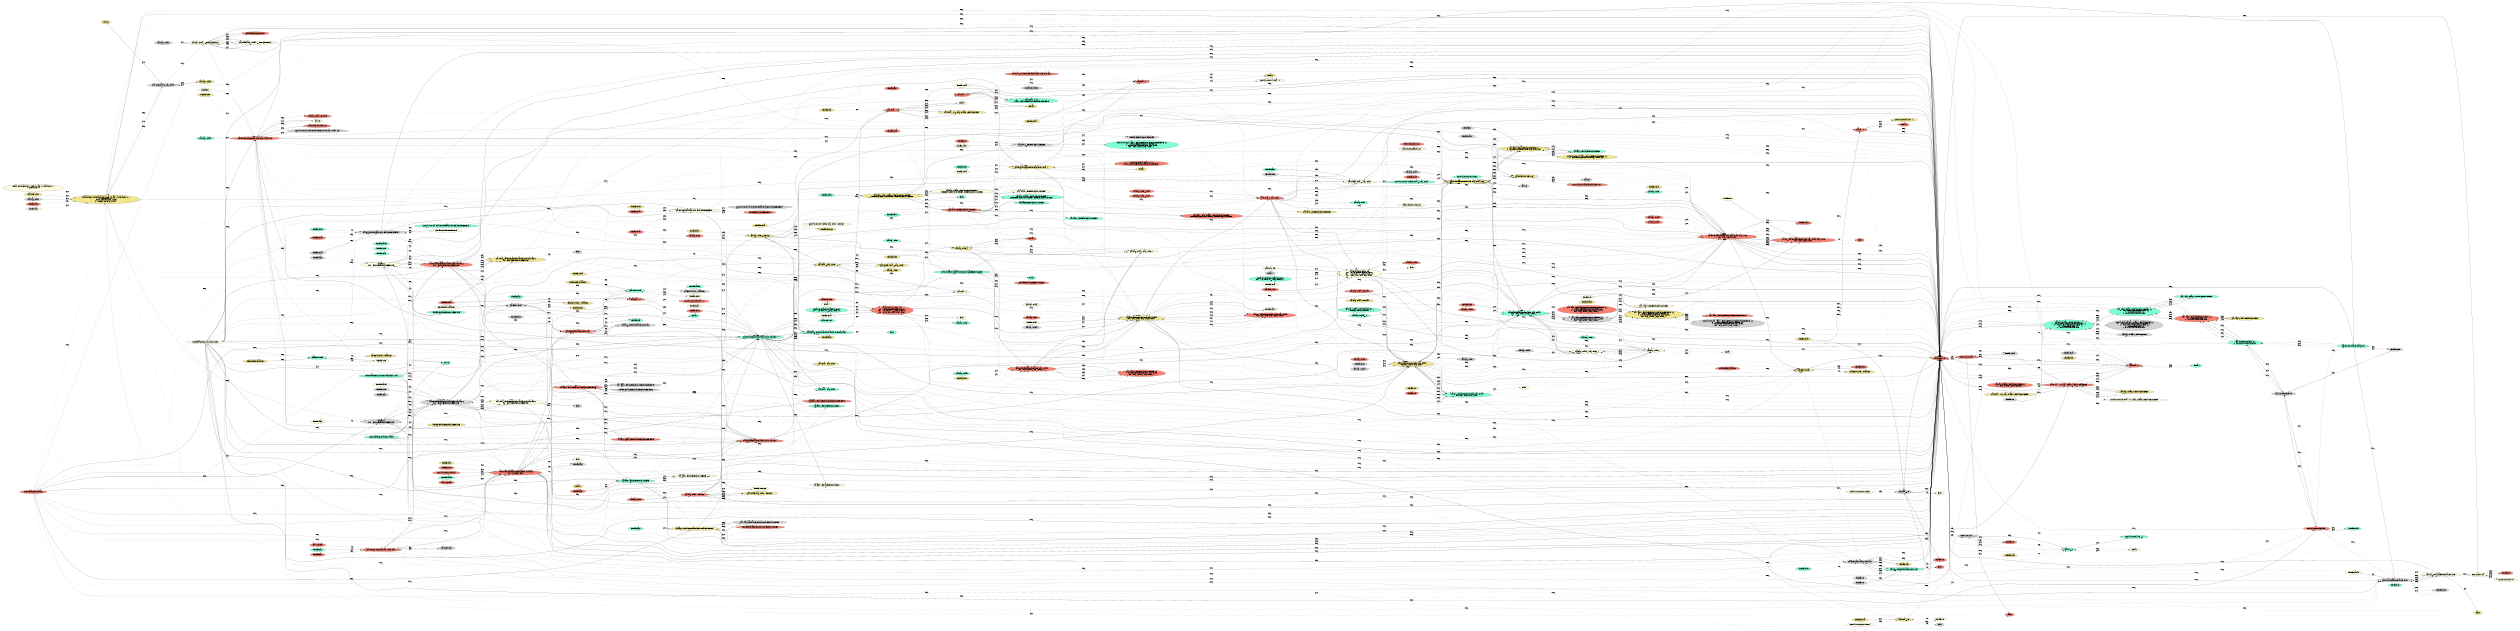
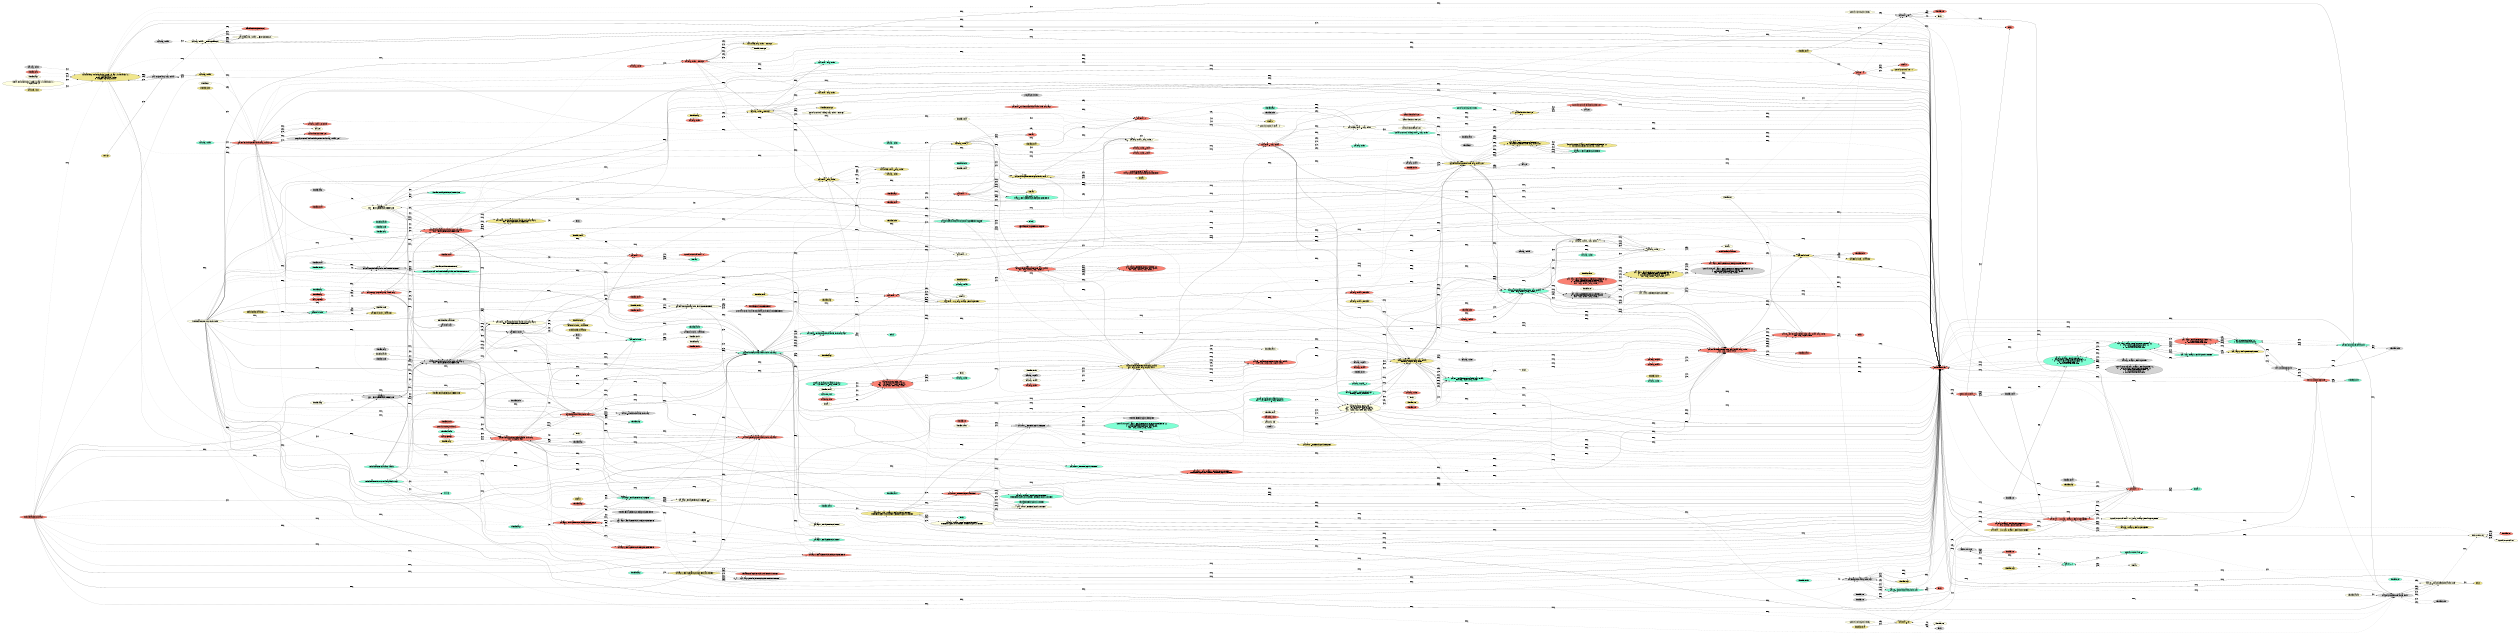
edge "(Call,ext4_ind_map_blocks(handle, inode, map, flags))" -> "(Call,ext4_clear_inode_state(inode, EXT4_STATE_EXT_MIGRATE))": now "(Call,map->m_len = INT_MAX)" -> "(Call,ext4_clear_inode_state(inode, EXT4_STATE_EXT_MIGRATE))"
